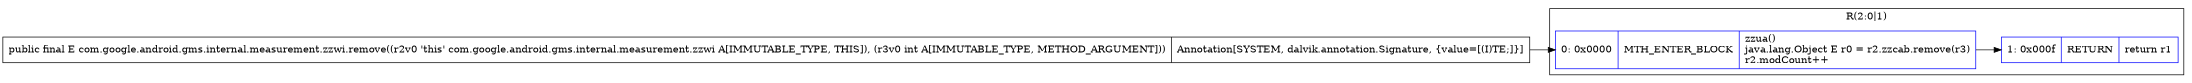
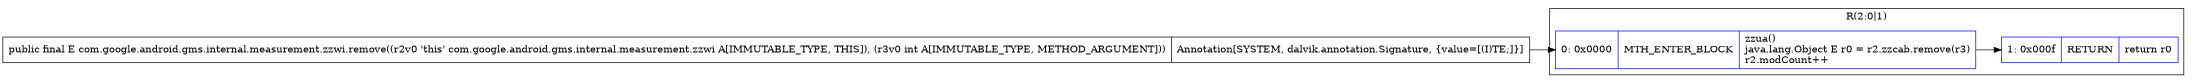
node "1: 0x000f": text "return r1" -> "return r0"
